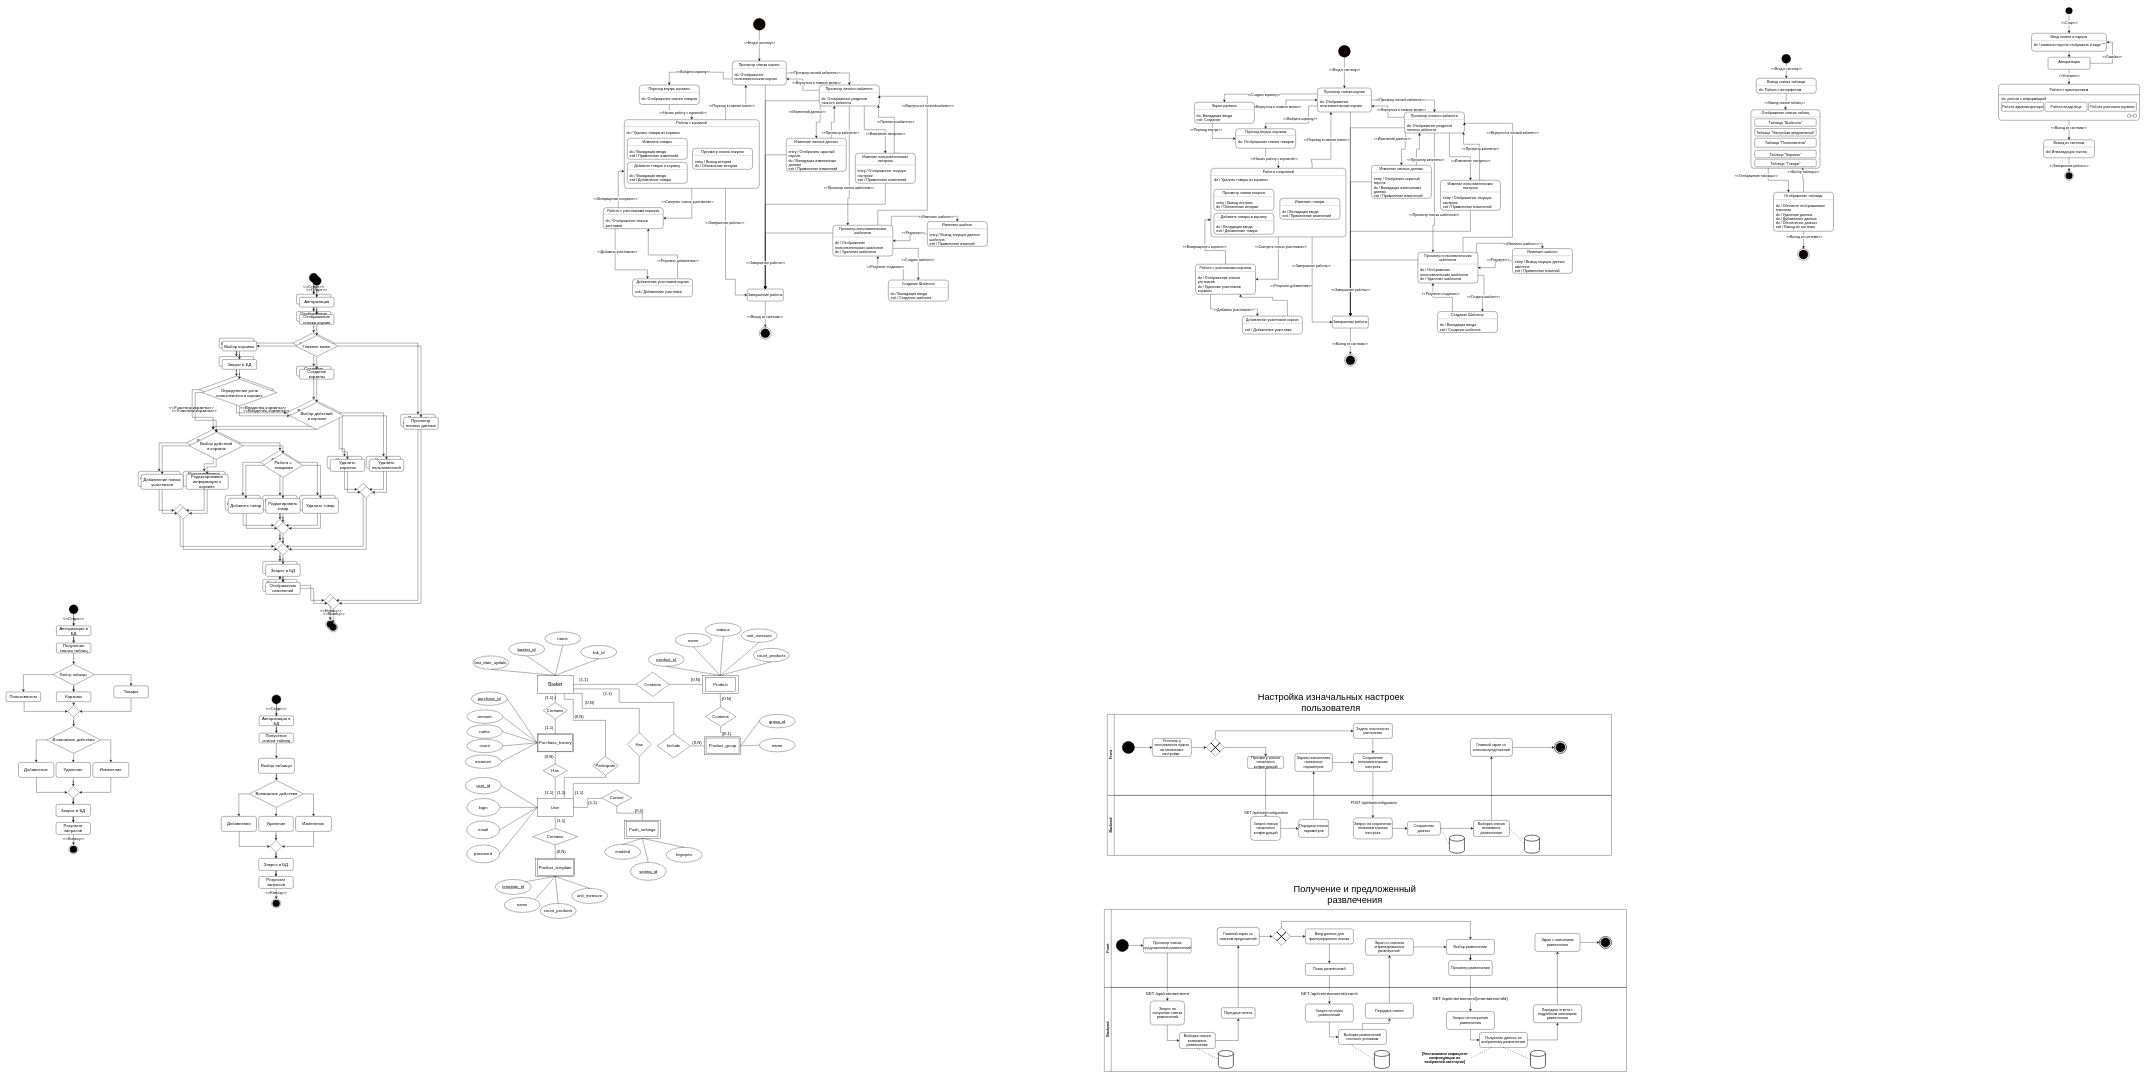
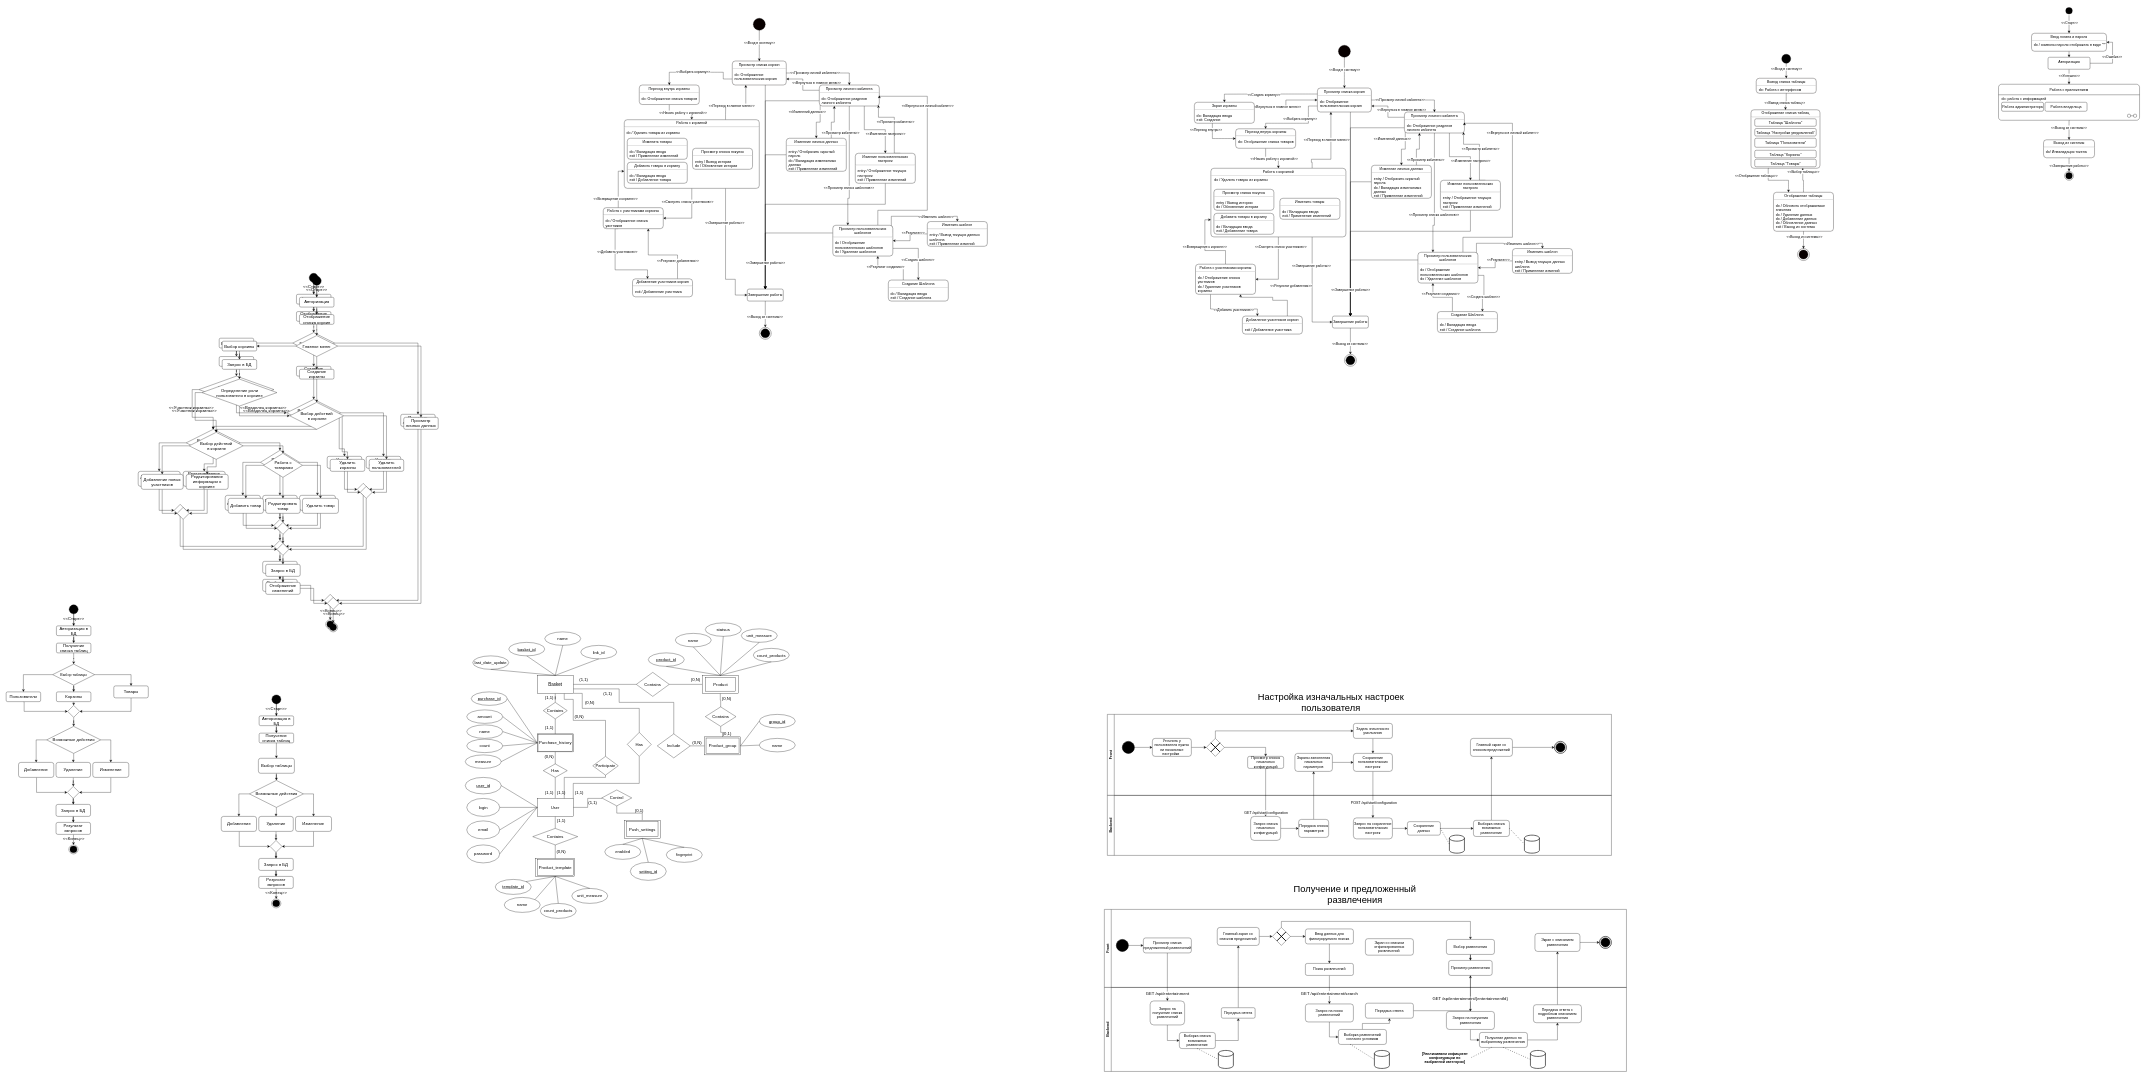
node "Работа участника корзины": removed
edge "Экран со списком отфильтрованных развлечений" -> "Выбор развлечения": removed
edge "Передача ответа" -> "Экран со списком отфильтрованных развлечений": now "Передача ответа" -> "Просмотр развлечения"
